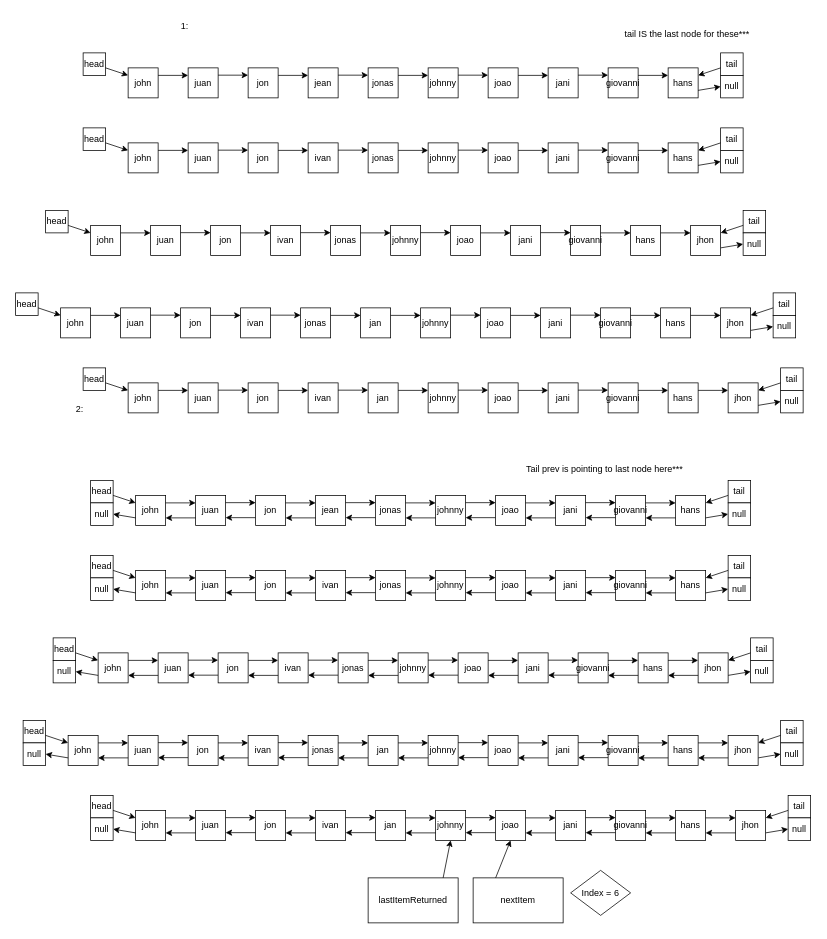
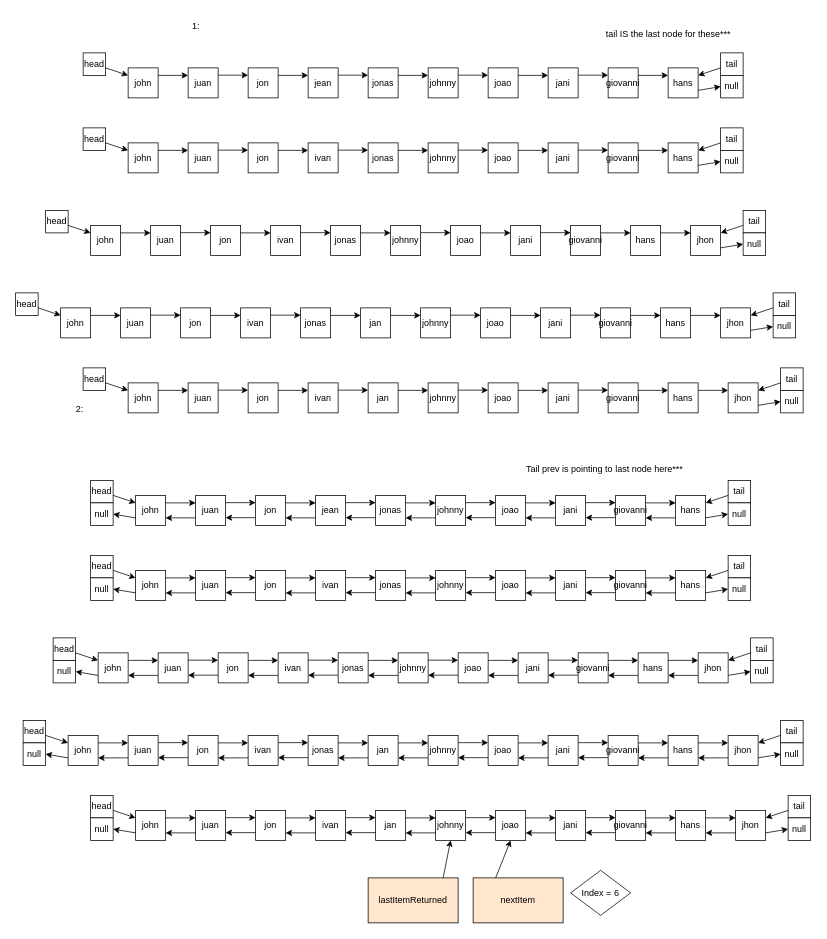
node "1:": moved (184, 27) -> (195, 27)
node "tail IS the last node for these***": moved (687, 34) -> (668, 34)
node "lastItemReturned": fillcolor #ffffff -> #ffe6cc
node "nextItem": fillcolor #ffffff -> #ffe6cc
